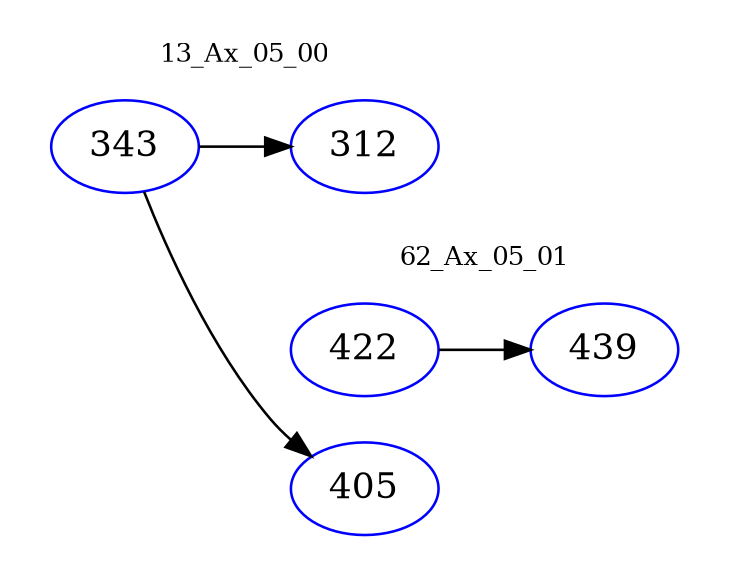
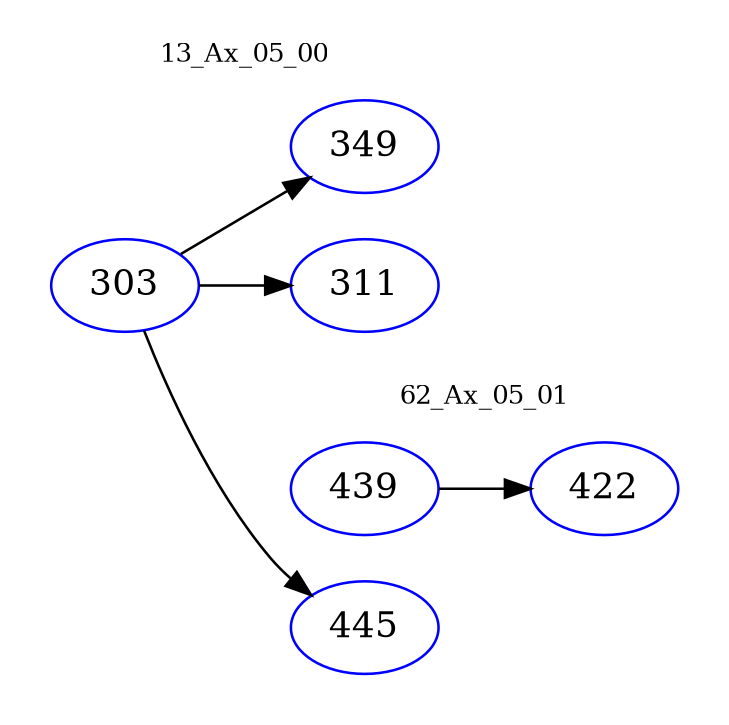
node "343": label "343" -> "303"
node "312": label "312" -> "311"
node "349": added
edge "422" -> "439": reversed
node "405": label "405" -> "445"
